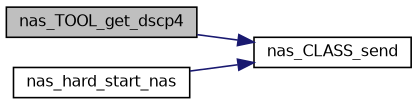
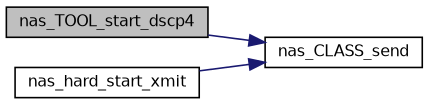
node "nas_TOOL_get_dscp4": label "nas_TOOL_get_dscp4" -> "nas_TOOL_start_dscp4"
node "nas_hard_start_nas": label "nas_hard_start_nas" -> "nas_hard_start_xmit"
